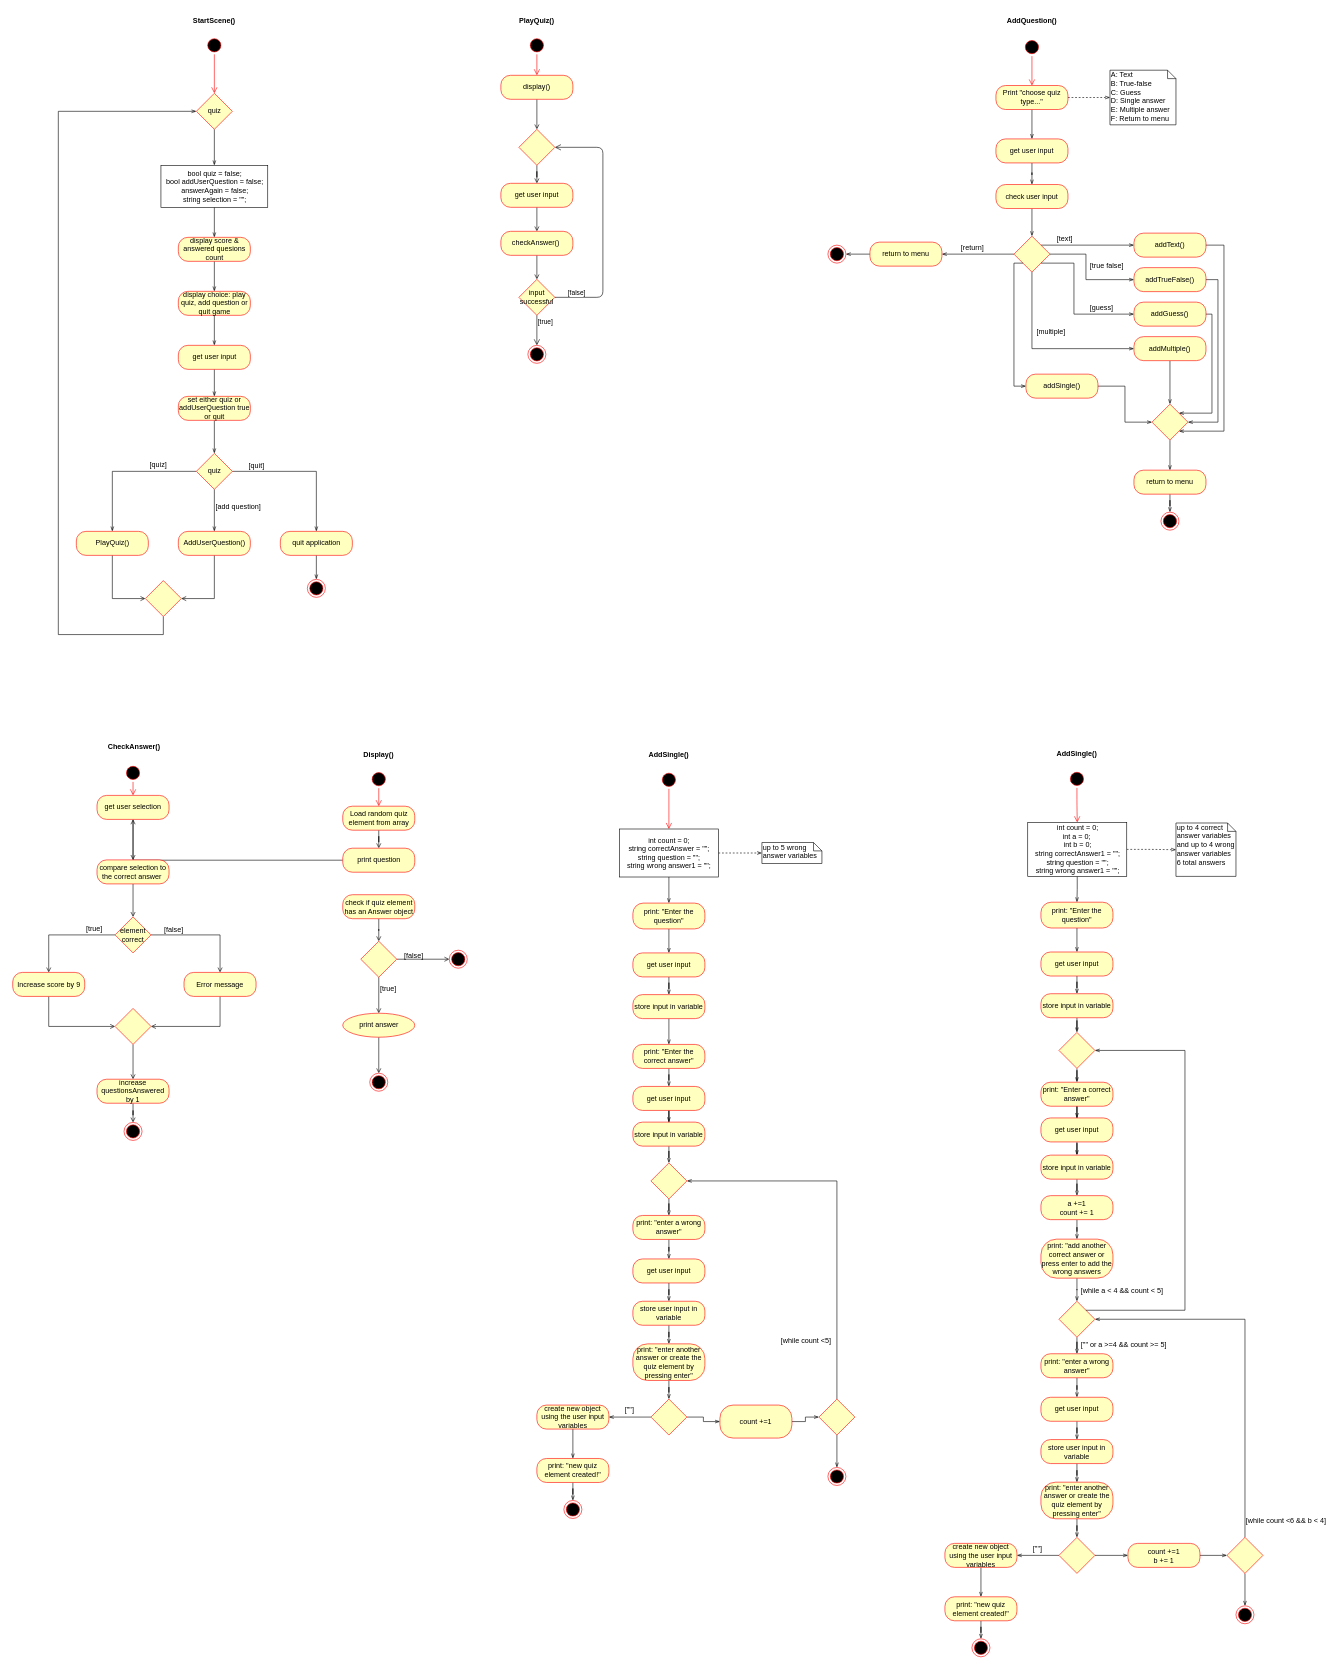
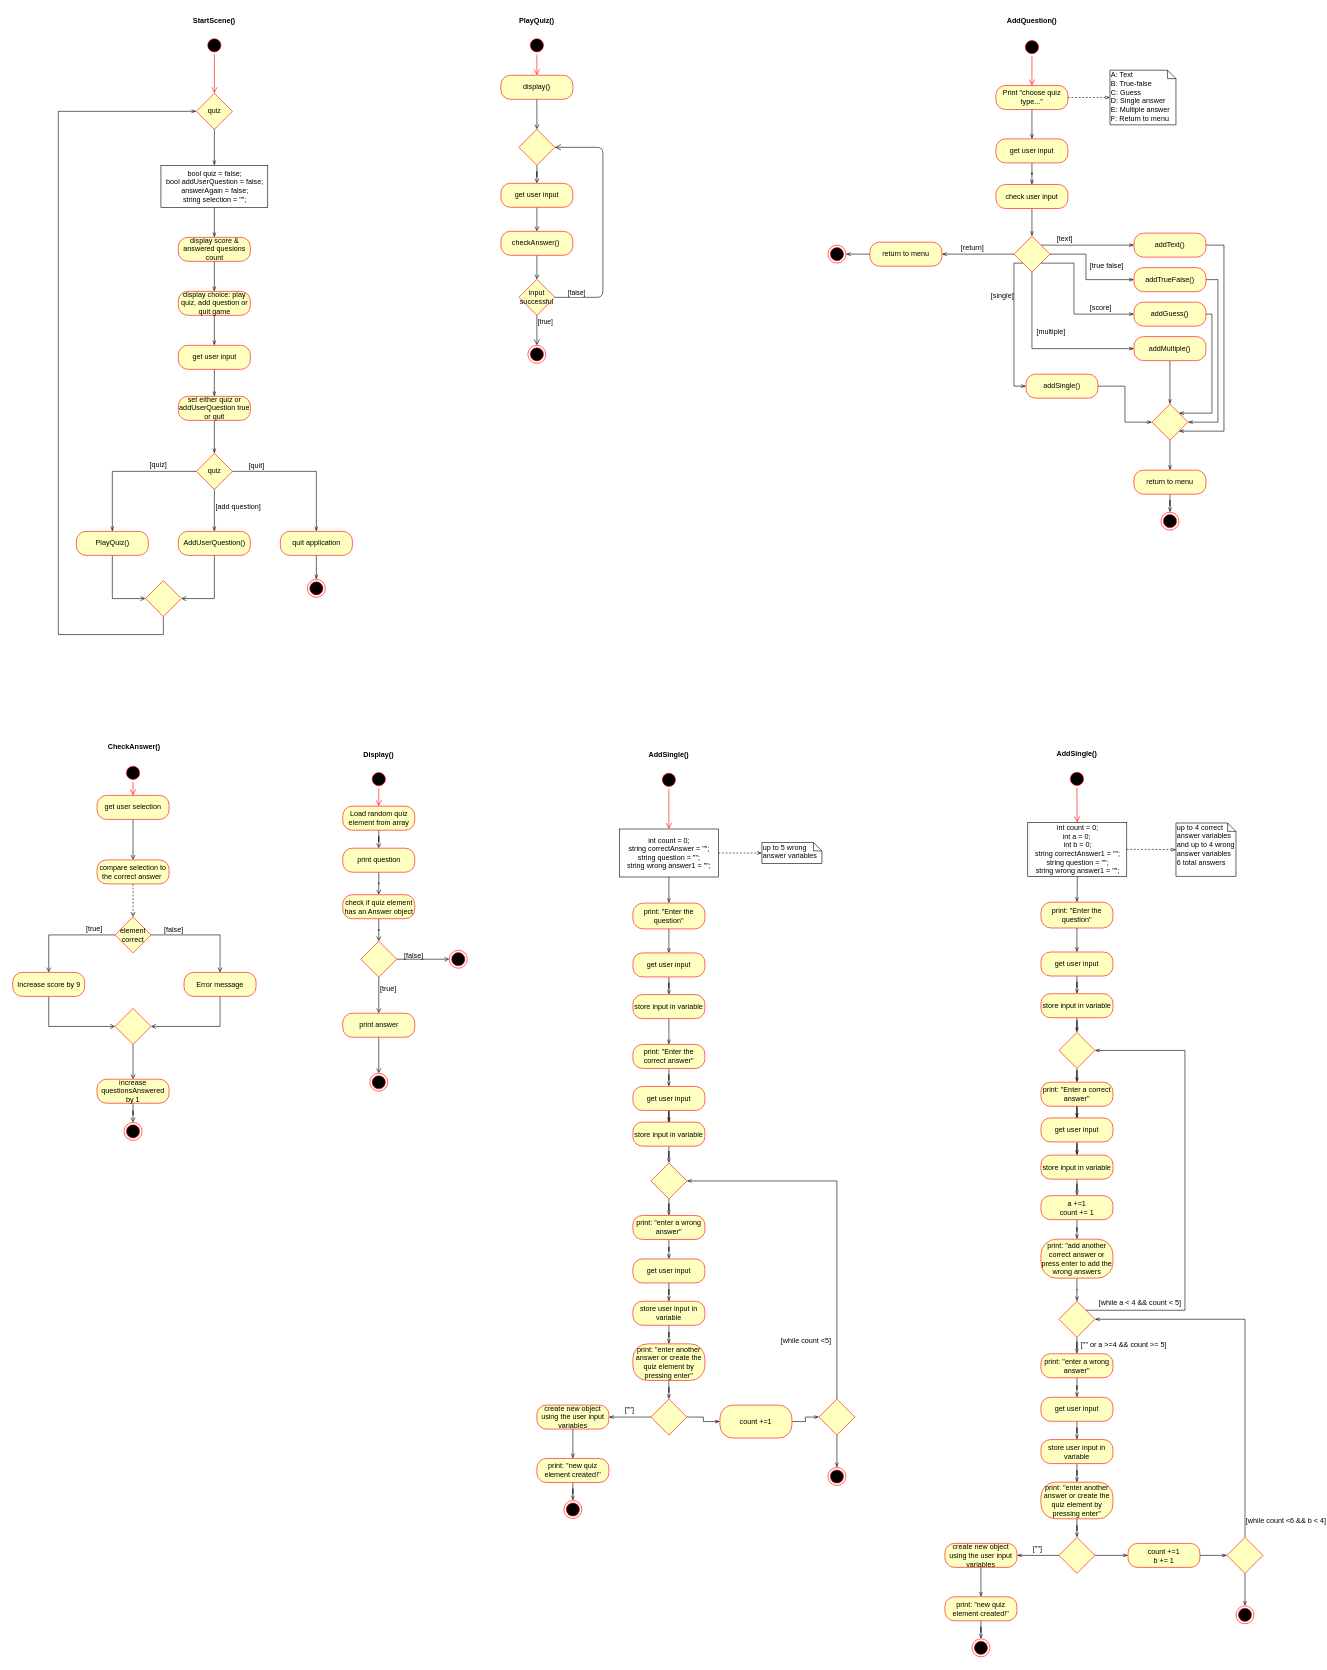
node "[single]": added
node "[guess]": label "[guess]" -> "[score]"
edge "print question" -> "get user selection": now "print question" -> "check if quiz element has an Answer object"
edge "compare selection to the correct answer" -> "element correct": style solid -> dashed
node "print answer": shape ellipse -> rounded rectangle
node "[while a < 4 && count < 5]": moved (1125, 1290) -> (1143, 1302)
